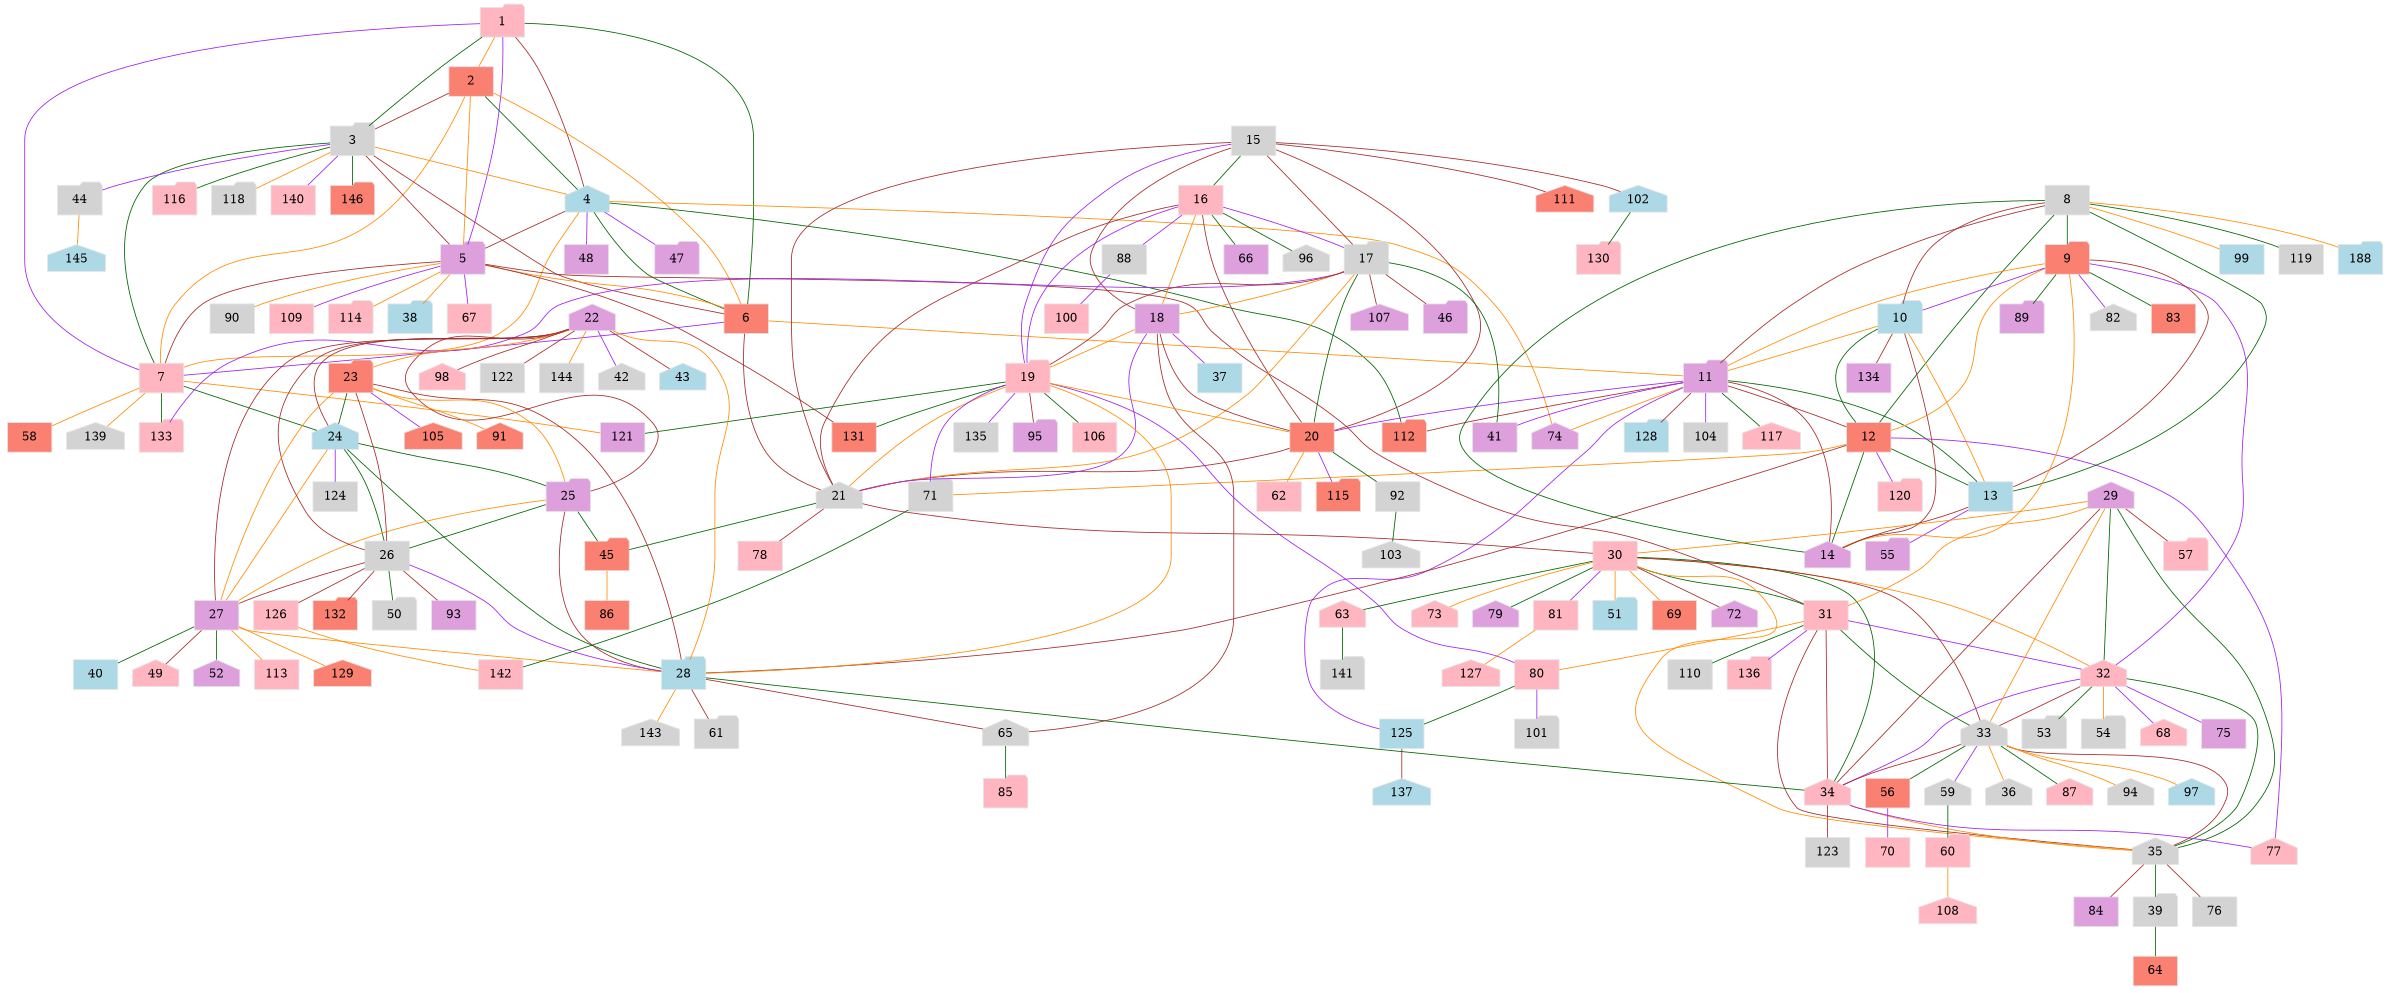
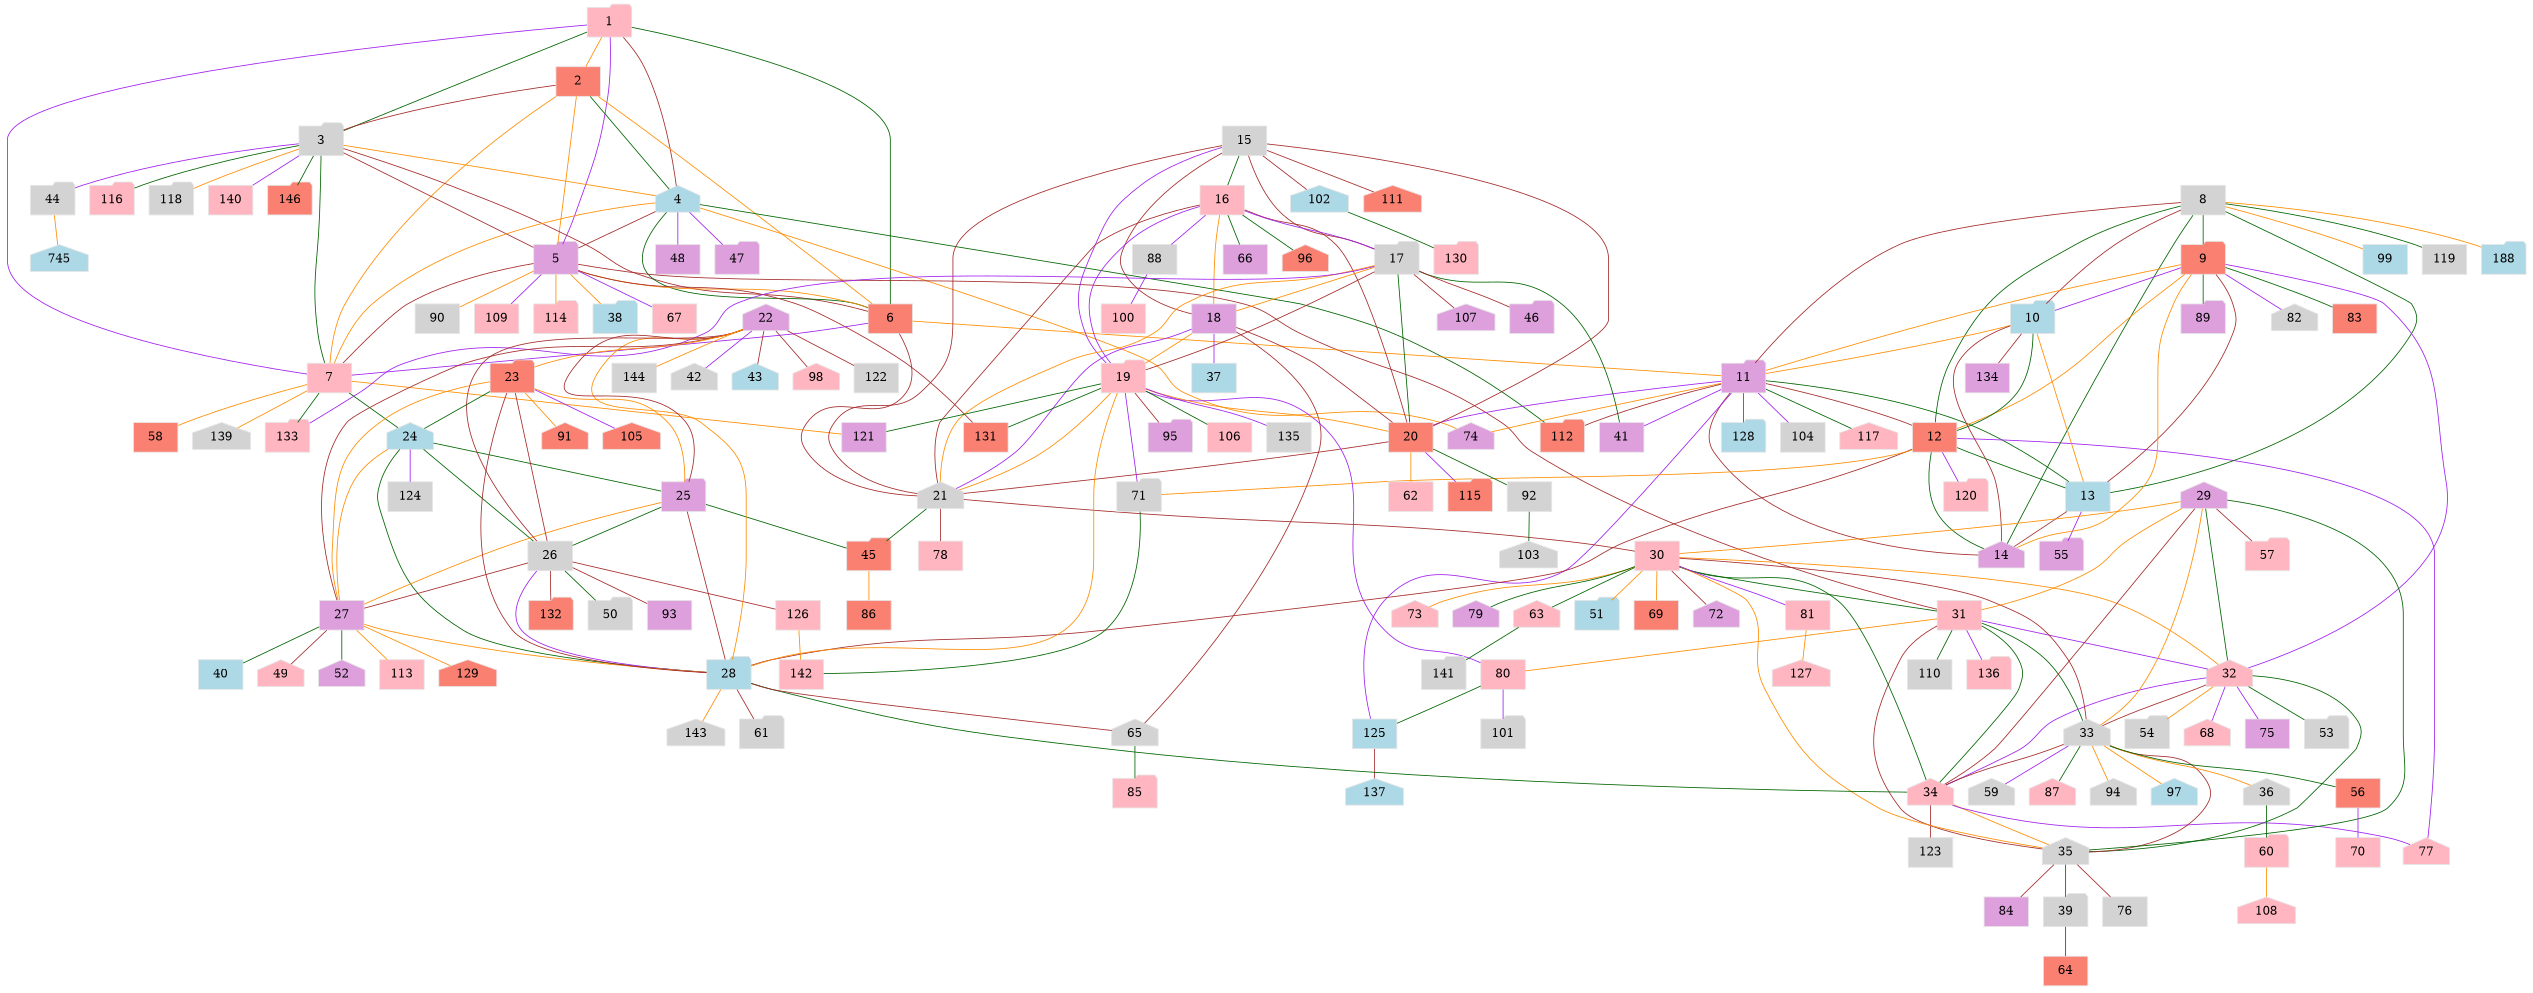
node "145": label "145" -> "745"
node "96": fillcolor lightgrey -> salmon
edge "22" -- "24": removed
edge "31" -- "34": color brown -> darkgreen
edge "59" -- "60": now "36" -- "60"
